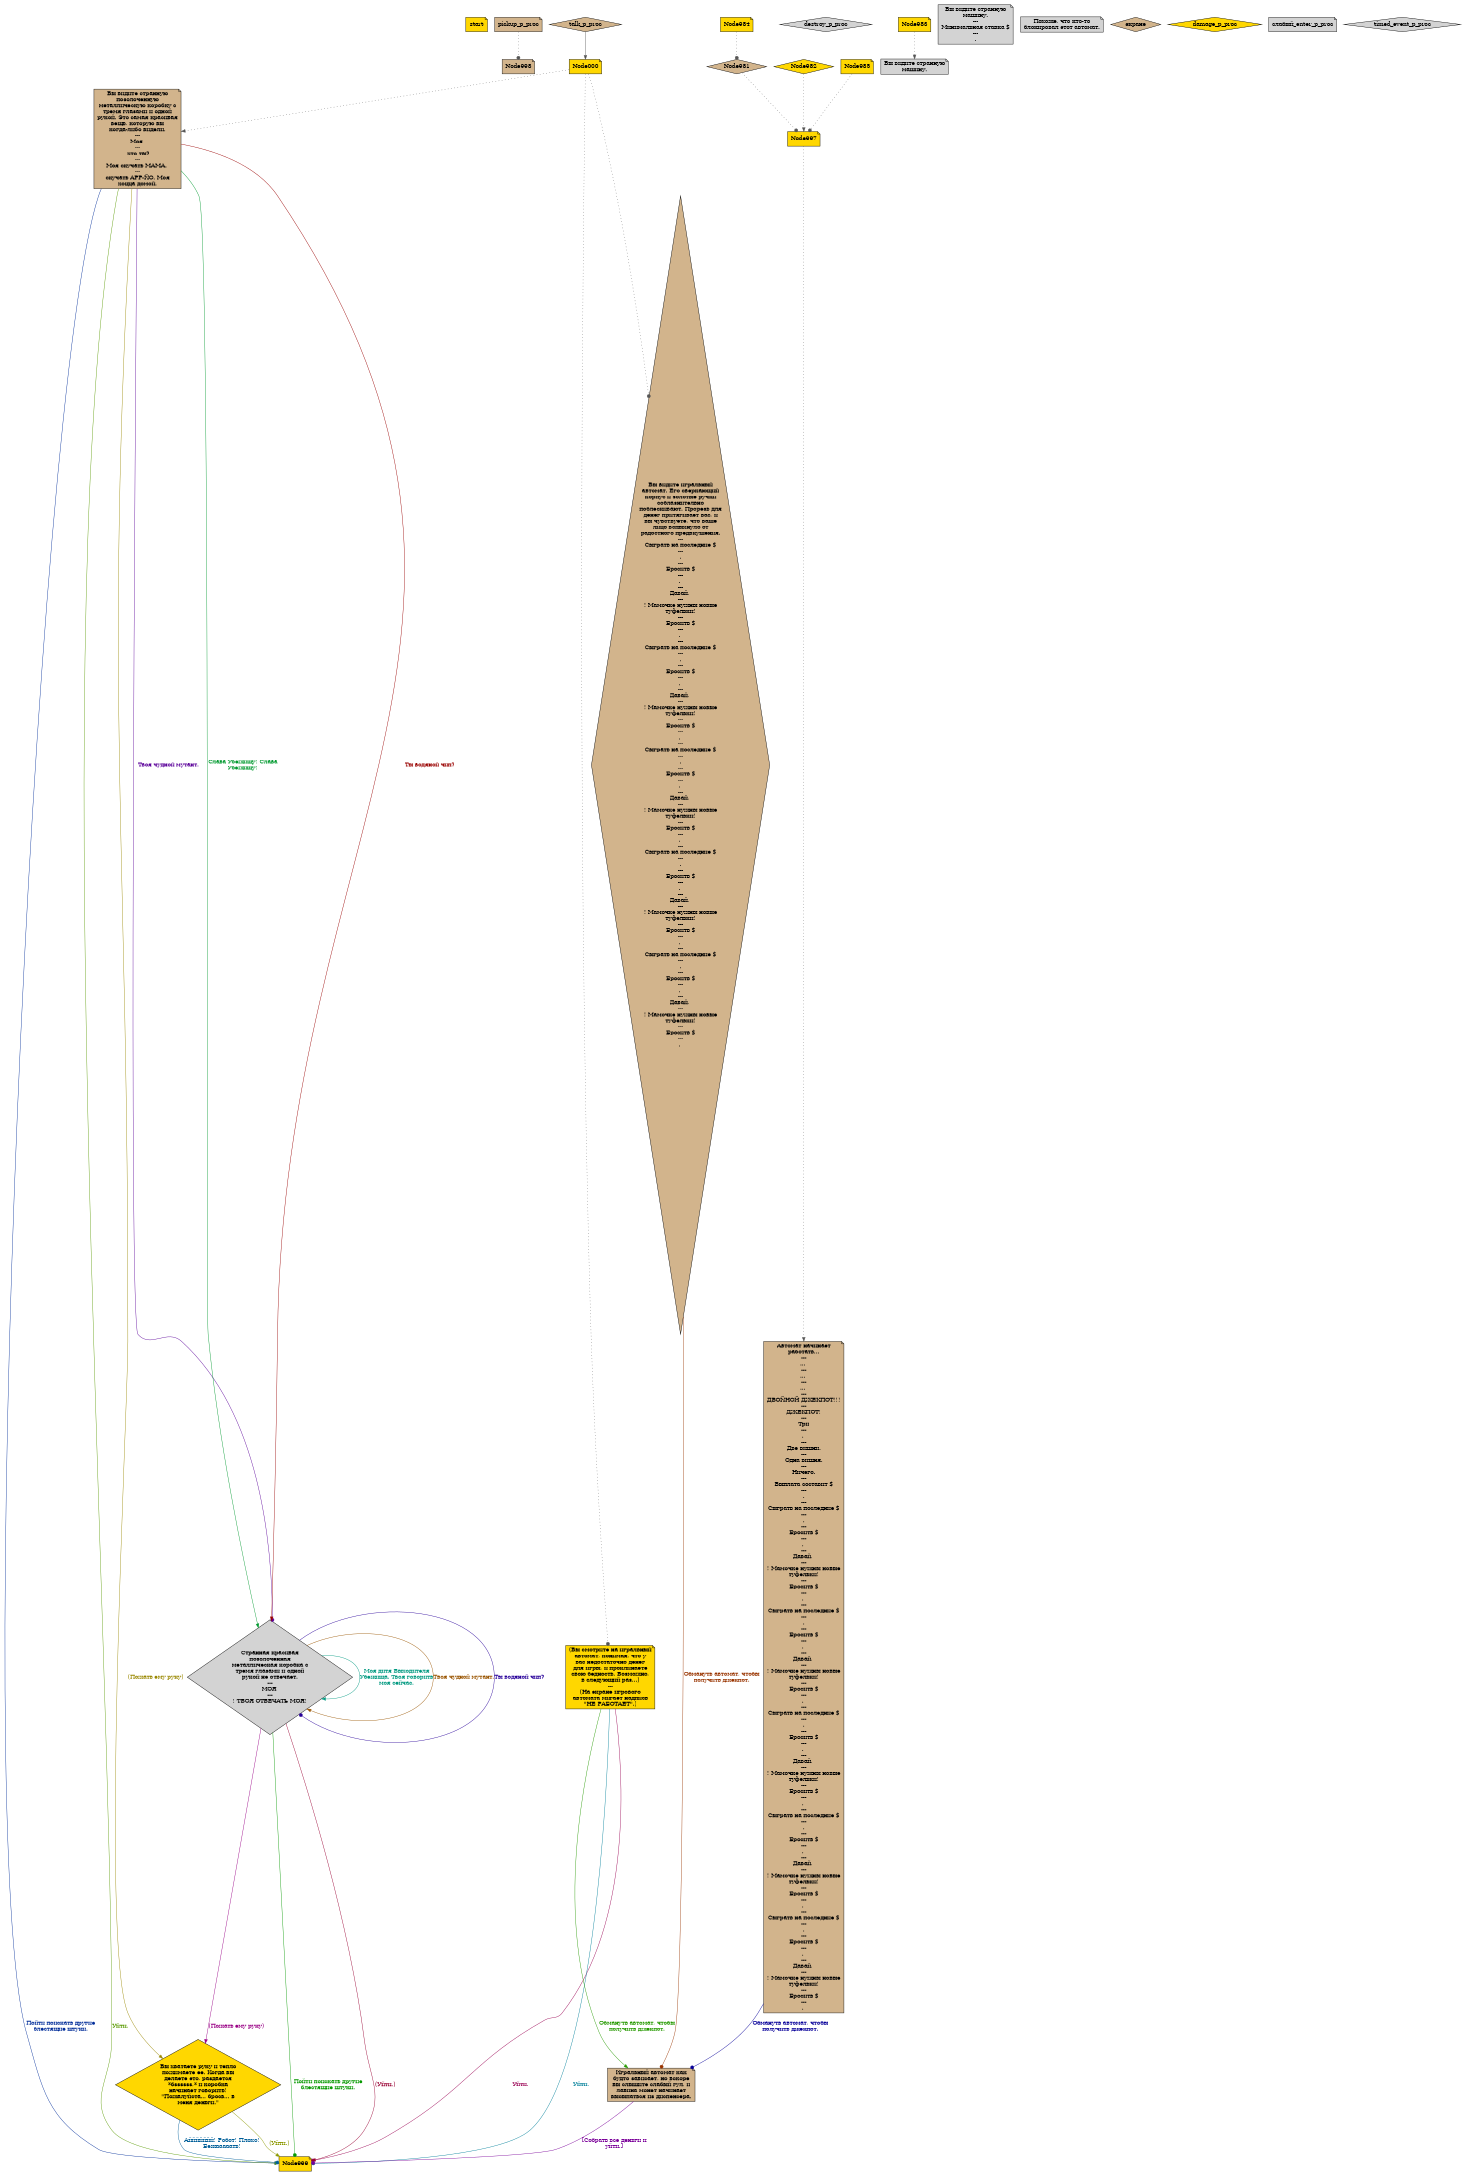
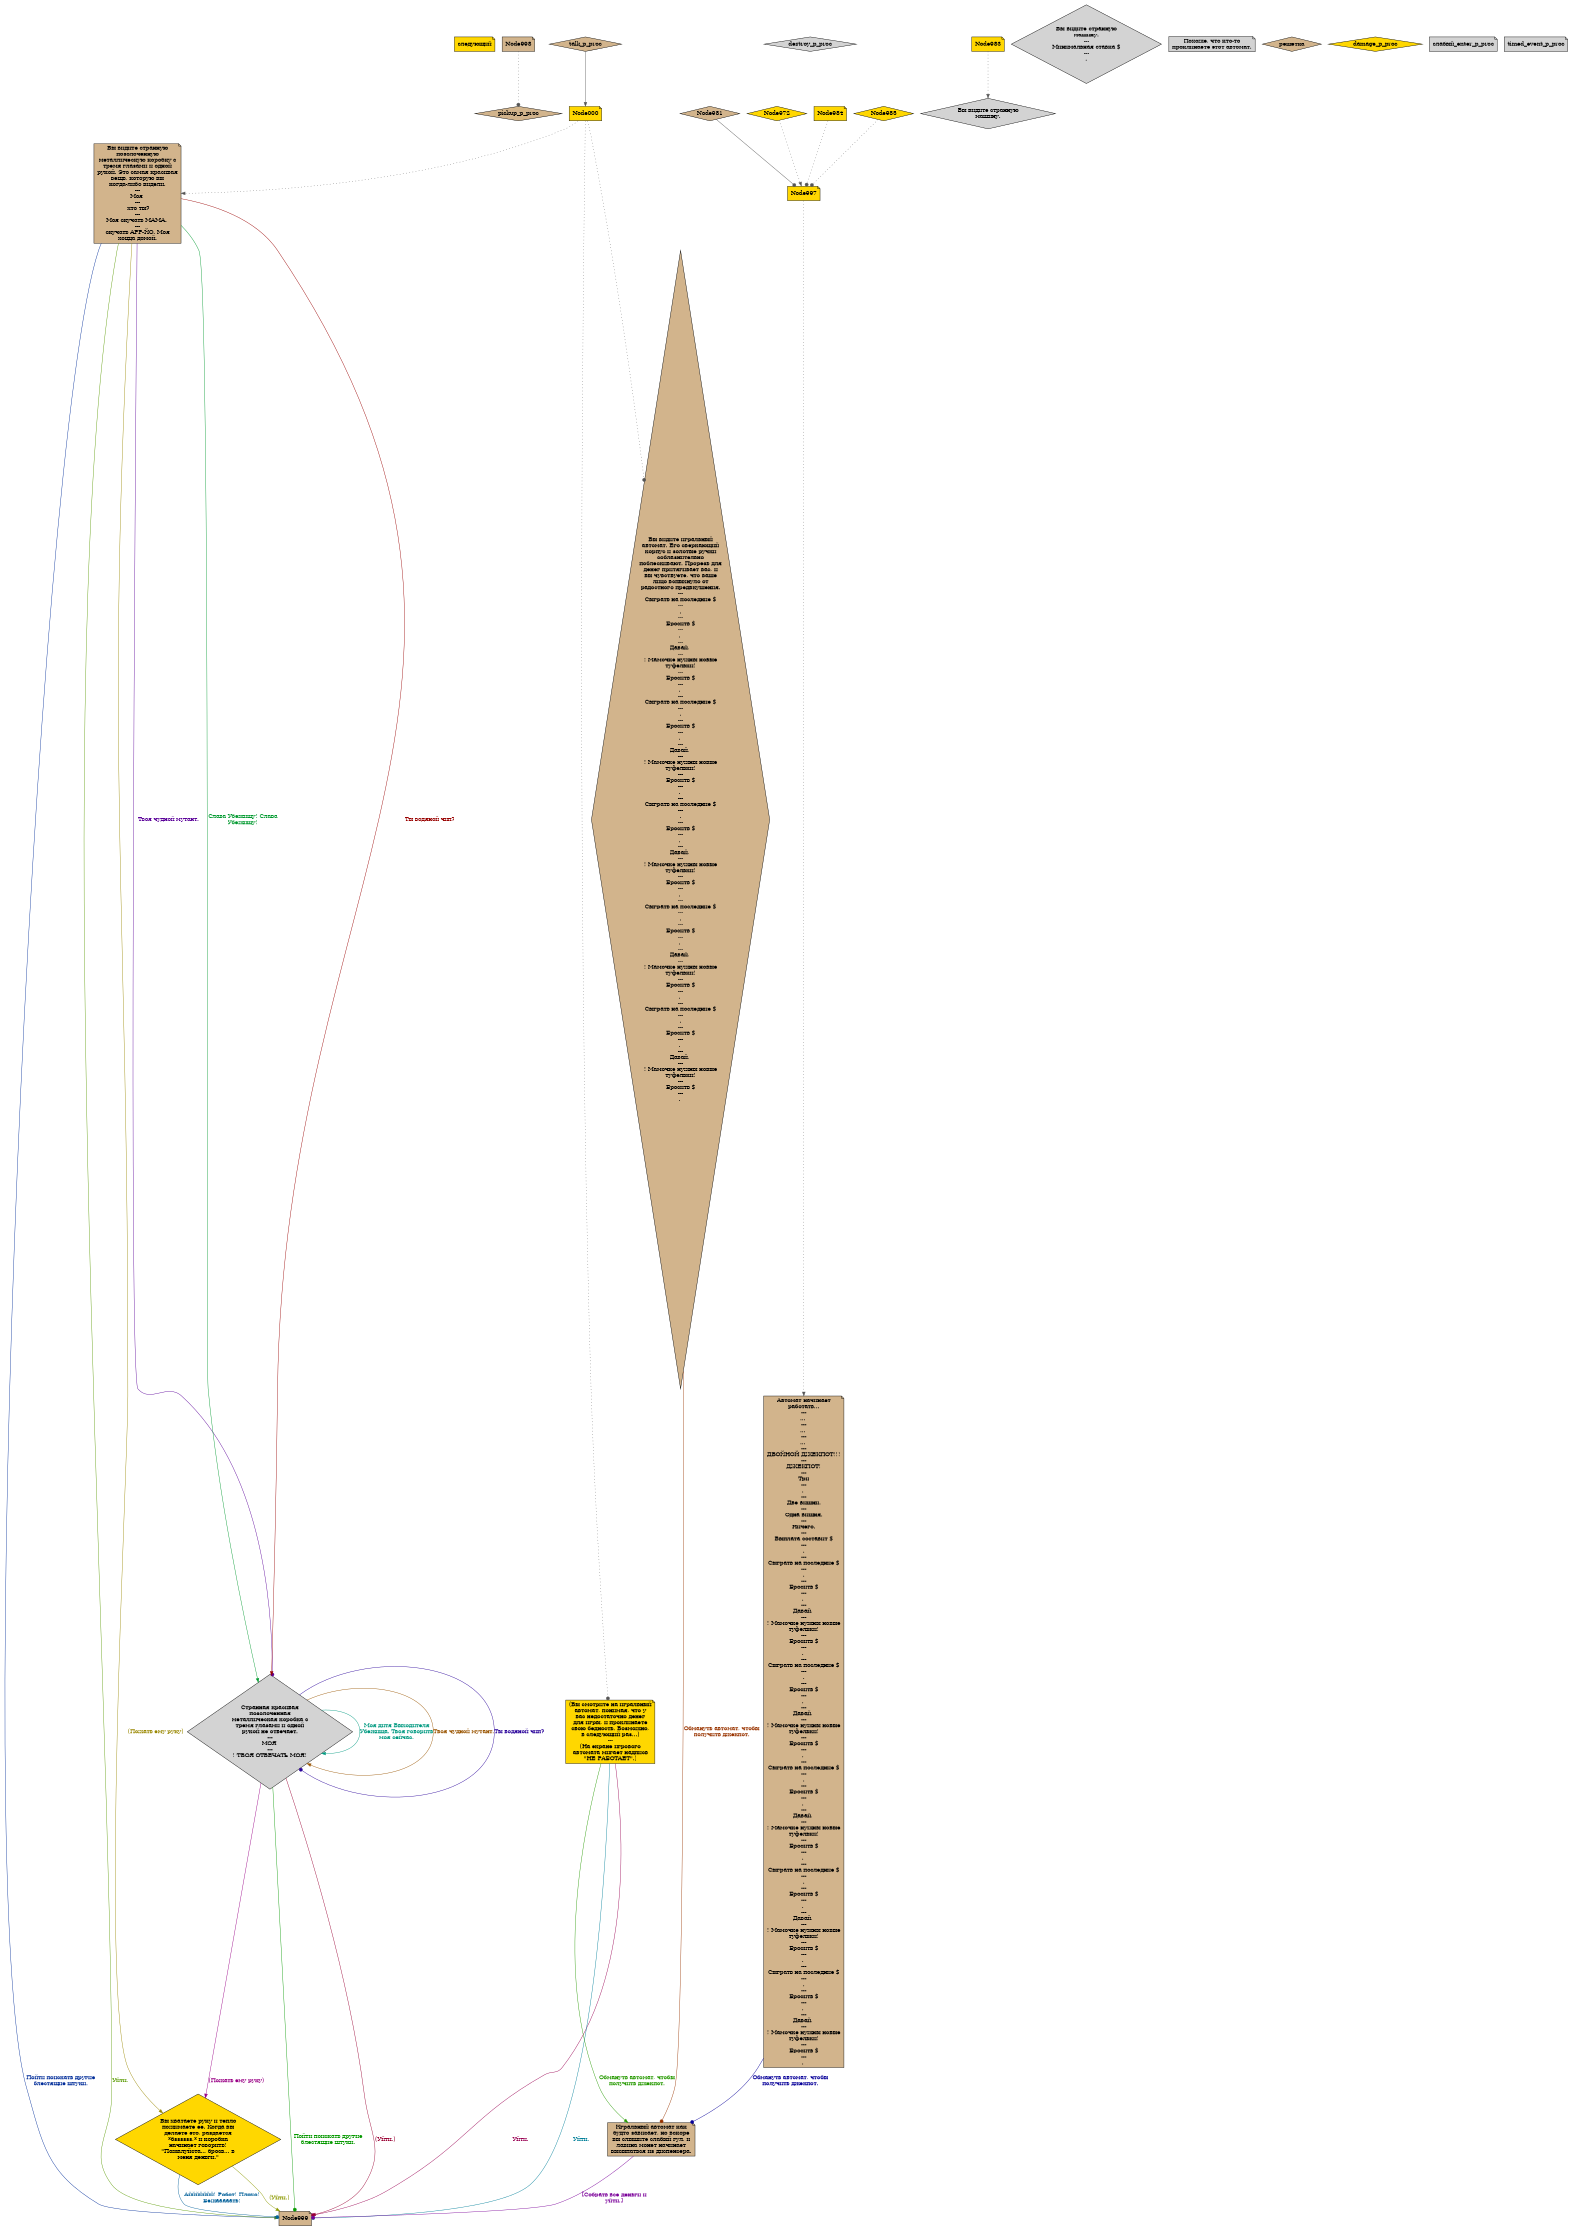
node "start": label "start" -> "следующий"
node "pickup_p_proc": shape note -> diamond
node "Вы видите странную машину. --- Минимальная ставка $ --- .": shape note -> diamond
node "Похоже, что кто-то блокировал этот автомат.": label "Похоже, что кто-то блокировал этот автомат." -> "Похоже, что кто-то проклинаете этот автомат."
node "экране": label "экране" -> "решетка"
node "timed_event_p_proc": shape diamond -> note
edge "pickup_p_proc" -> "Node998": reversed
edge "Node984" -> "Node981": now "Node984" -> "Node997"
node "Node982": label "Node982" -> "Node972"
node "Node985": shape note -> diamond
node "Вы видите странную машину.": shape note -> diamond
edge "Node981" -> "Node997": style dotted -> solid
node "Node999": fillcolor gold -> tan
